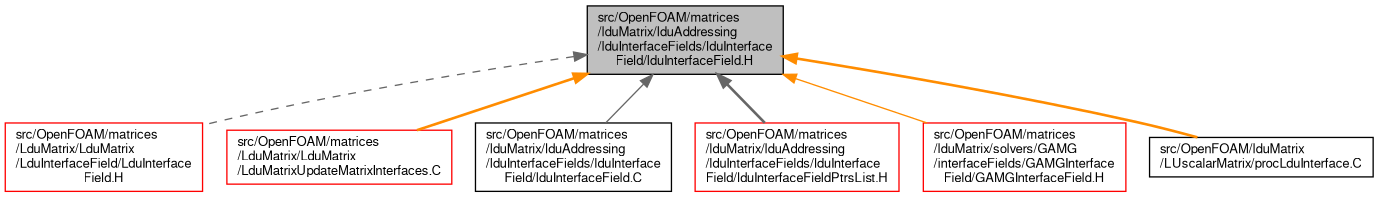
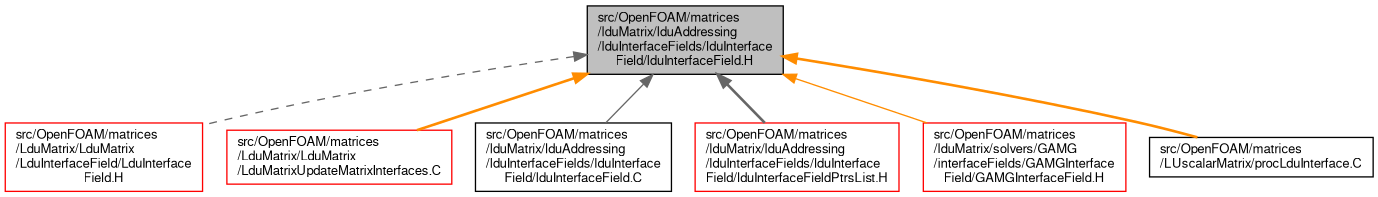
node "src/OpenFOAM/lduMatrix /LUscalarMatrix/procLduInterface.C": label "src/OpenFOAM/lduMatrix /LUscalarMatrix/procLduInterface.C" -> "src/OpenFOAM/matrices /LUscalarMatrix/procLduInterface.C"
